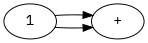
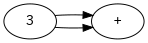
node "1": label "1" -> "3"
